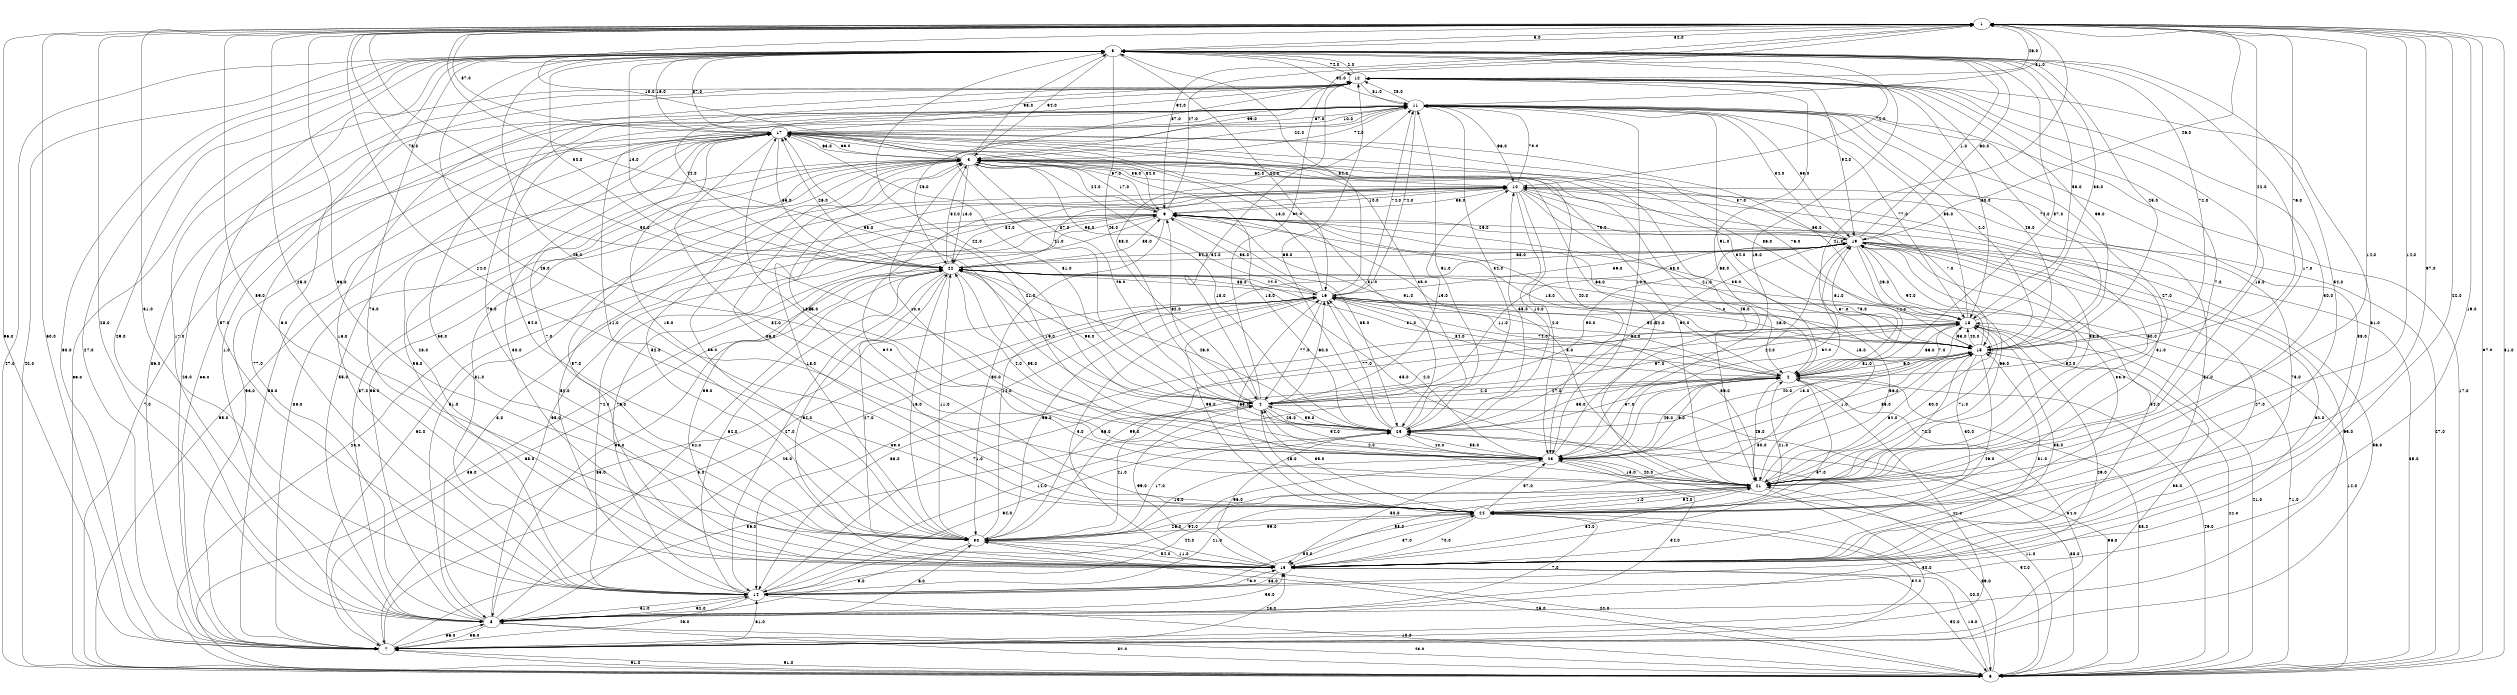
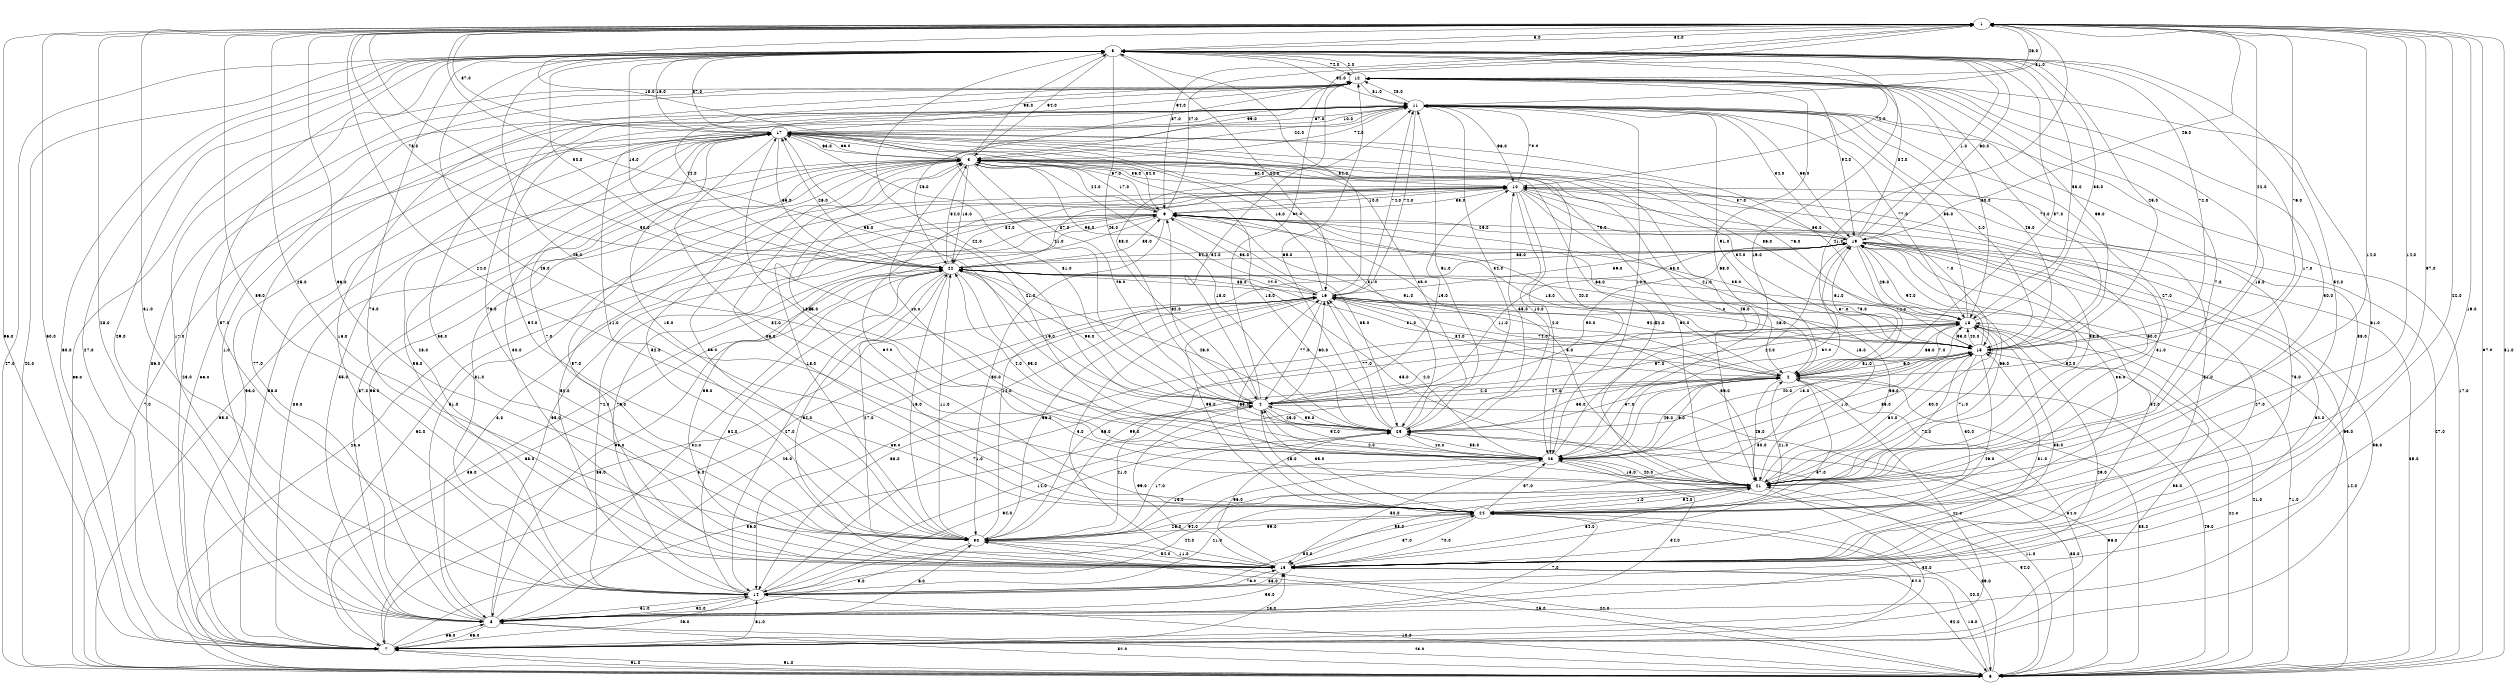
edge "5" -> "14": removed, label "6.0"
edge "19" -> "25": now "19" -> "12"
